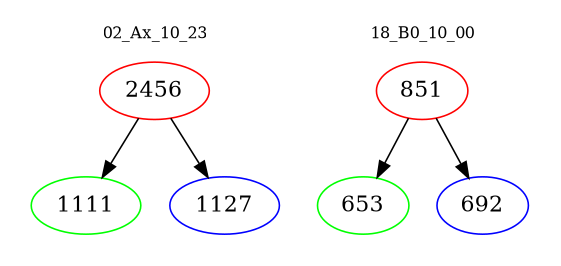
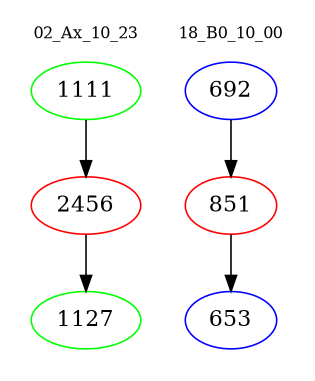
edge "2456" -> "1111": reversed
edge "851" -> "692": reversed
node "1127": color blue -> green
node "653": color green -> blue
